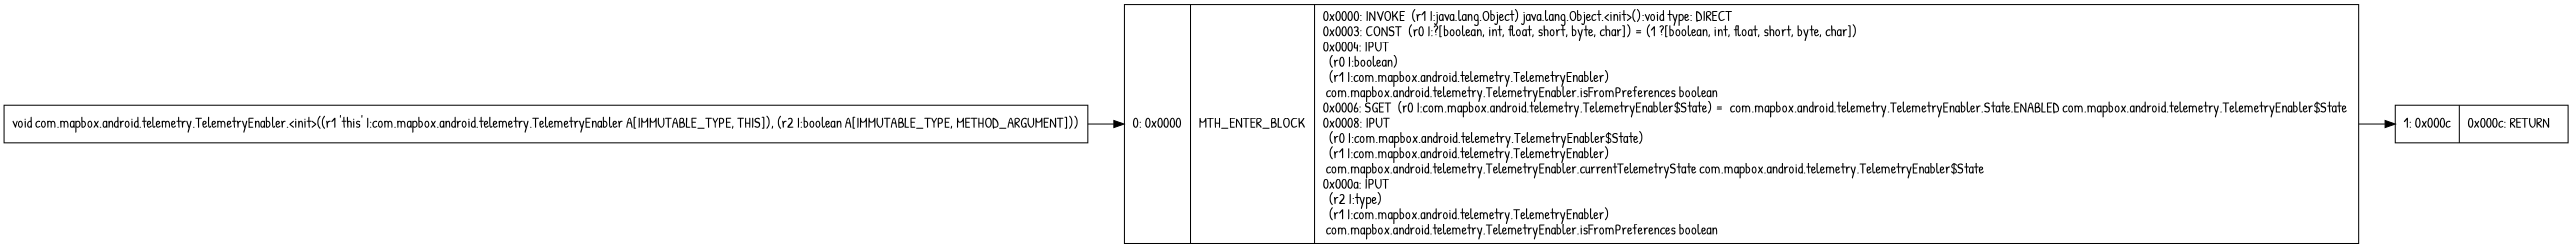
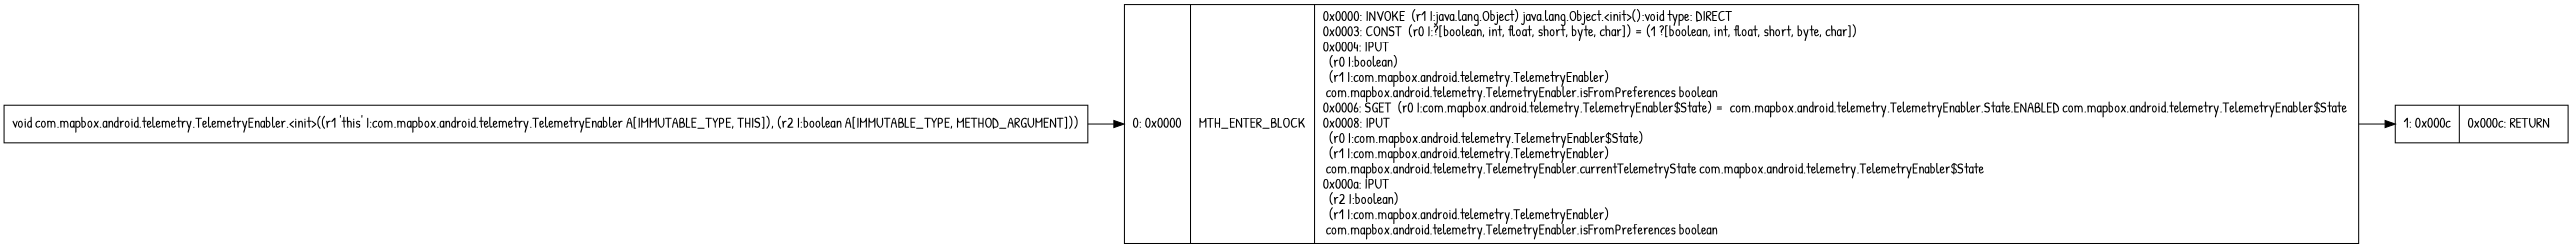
node "0: 0x0000": text "(r2 I:type)" -> "(r2 I:boolean)"
